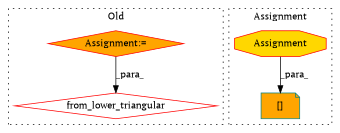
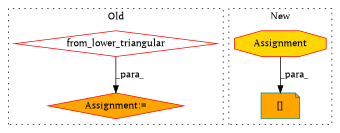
cluster "Assignment": label "Assignment" -> "New"
edge "Assignment:=" -> "from_lower_triangular": reversed
